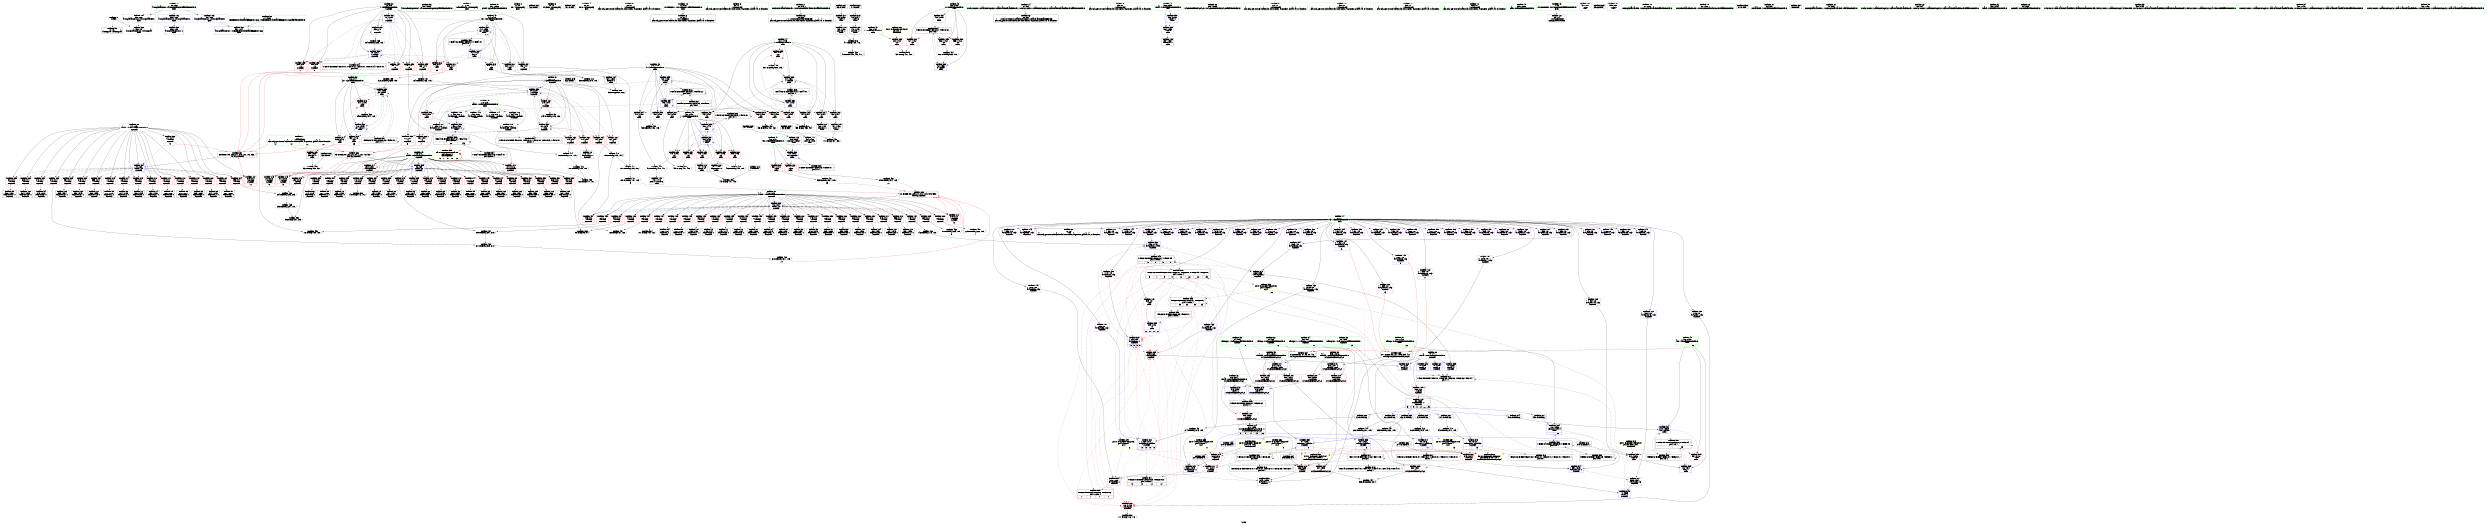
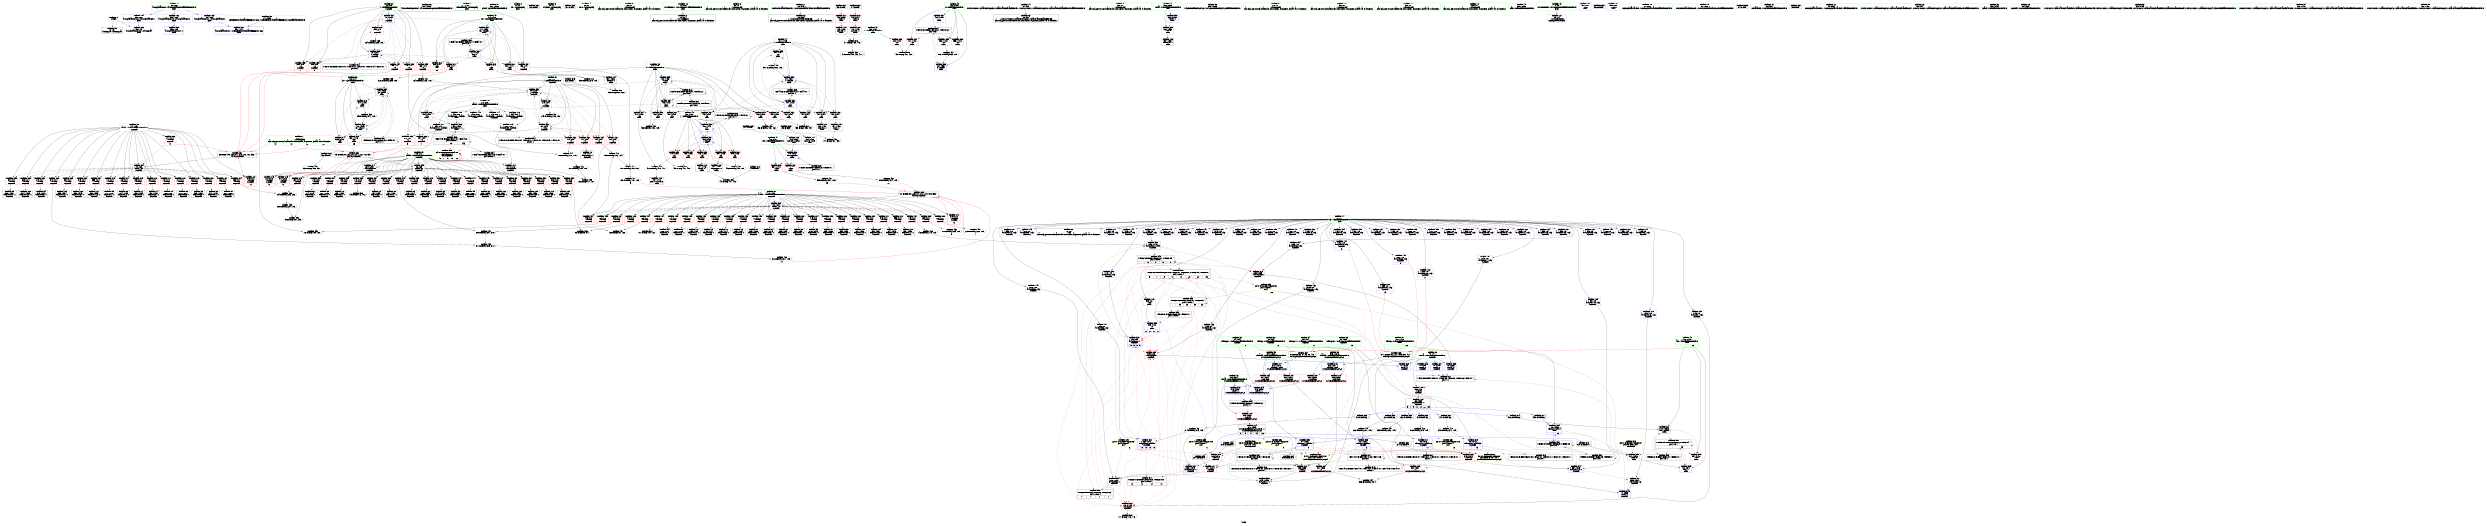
node "NodeID: 561": removed
edge "NodeID: 50" -> "NodeID: 262": now "NodeID: 31" -> "NodeID: 262"
node "NodeID: 125": removed
